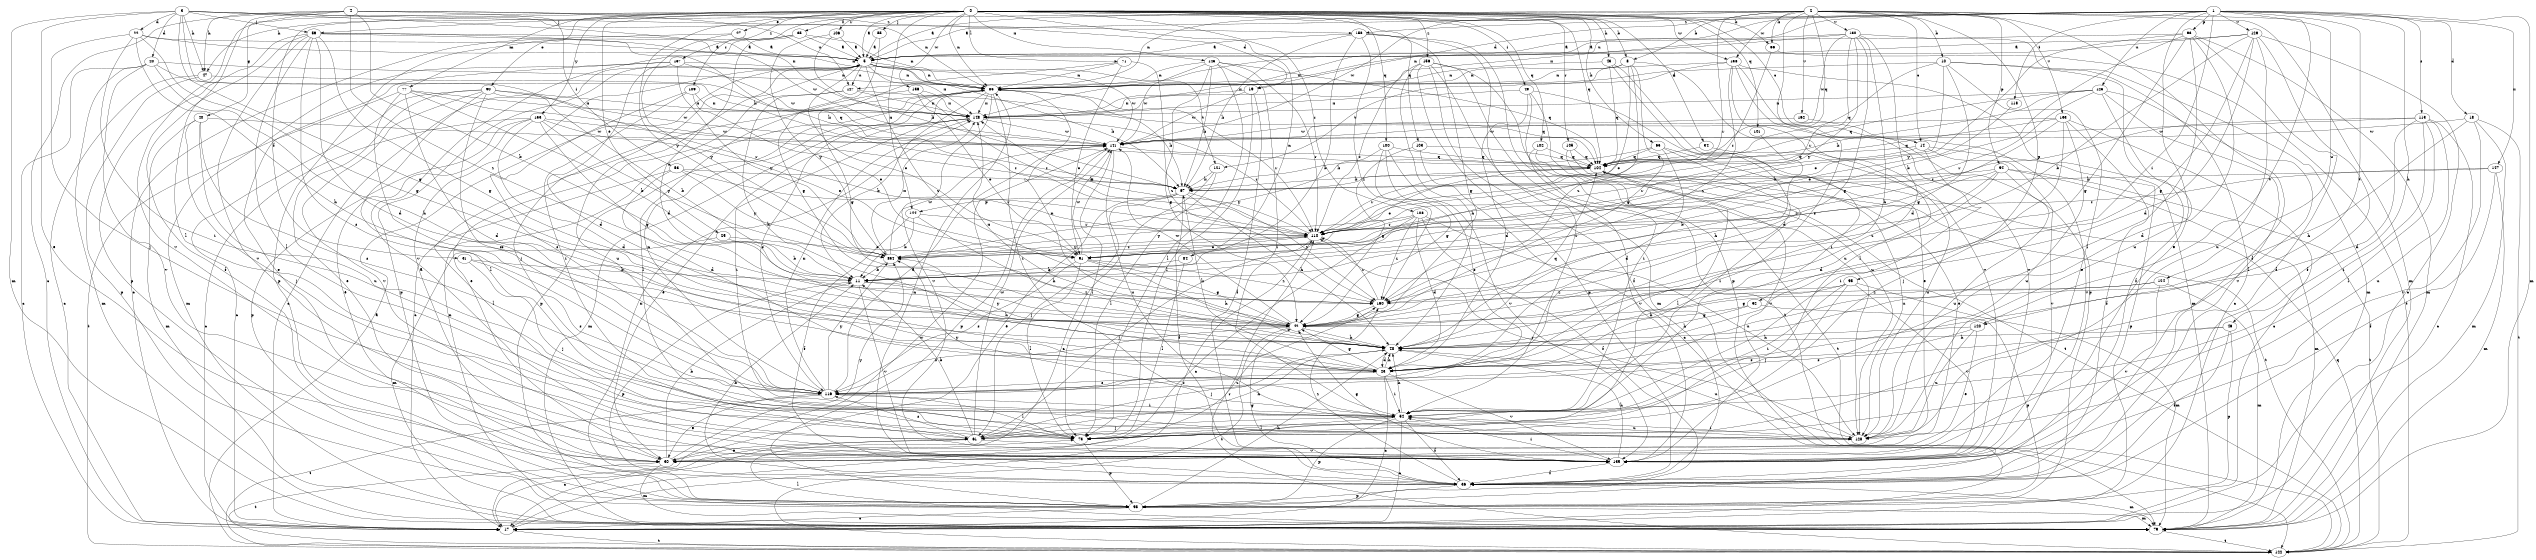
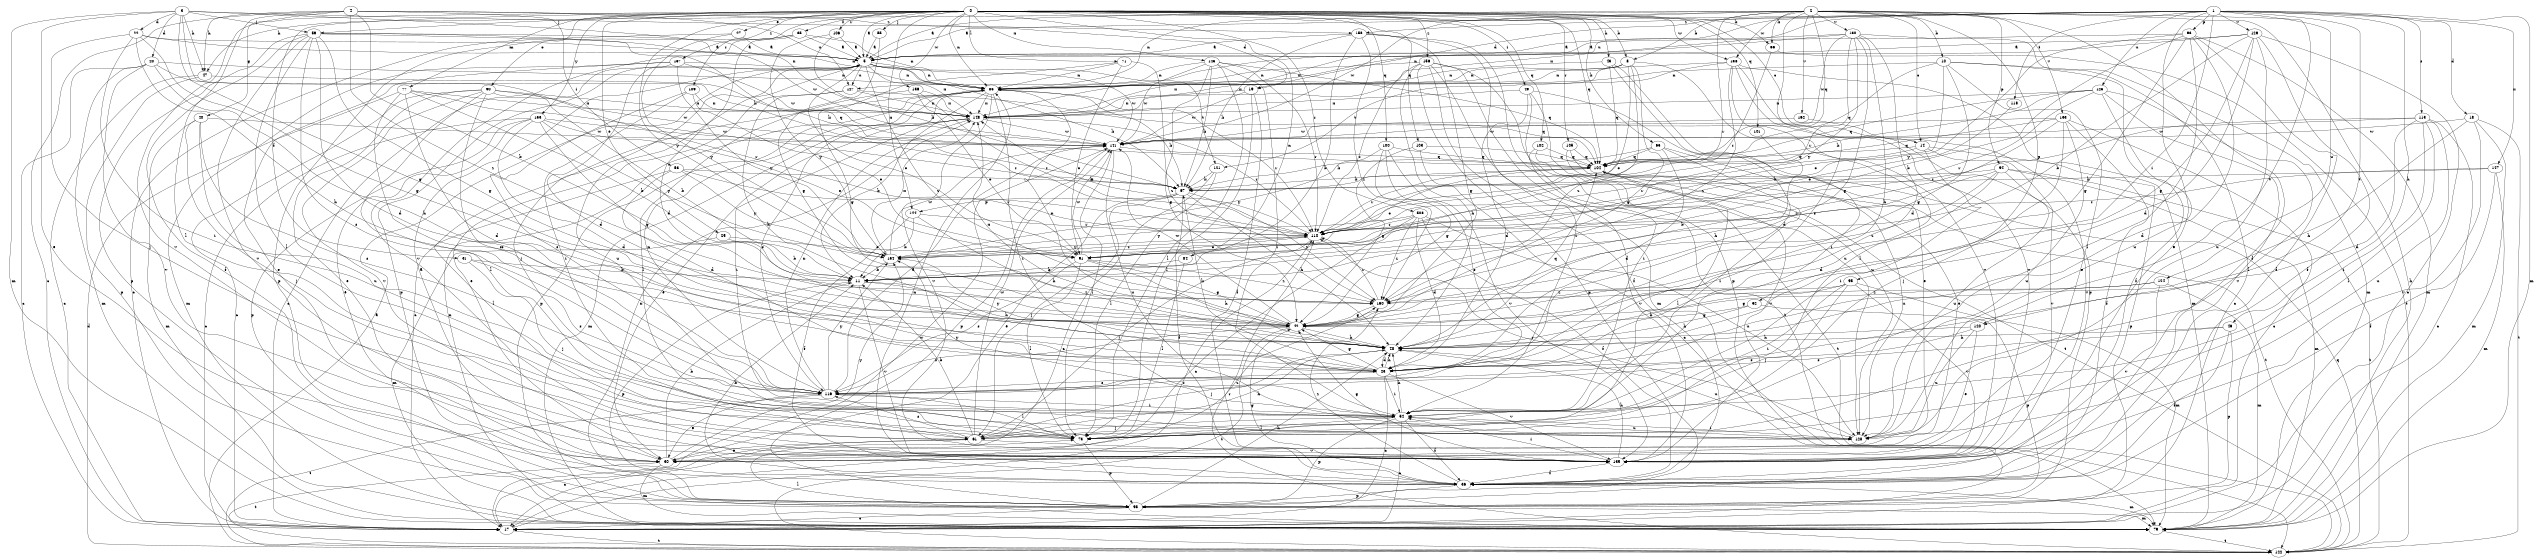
edge "3" -> "85": now "156" -> "85"
edge "8" -> "148": added, label "x"
node "34": removed
node "108": label "108" -> "508"
node "854": label "854" -> "154"
edge "2" -> "79": label "m" -> "h"
edge "77" -> "122": label "t" -> "d"
